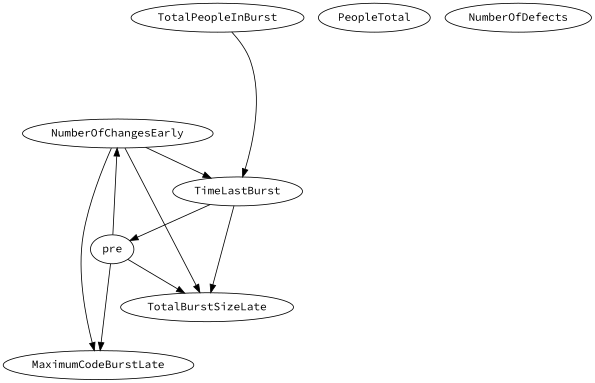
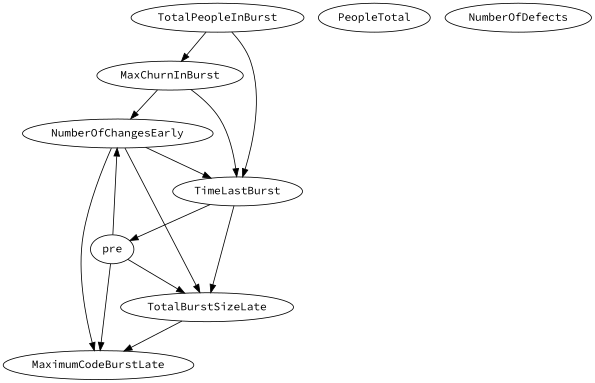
node "MaxChurnInBurst": added
edge "TotalBurstSizeLate" -> "MaximumCodeBurstLate": added
